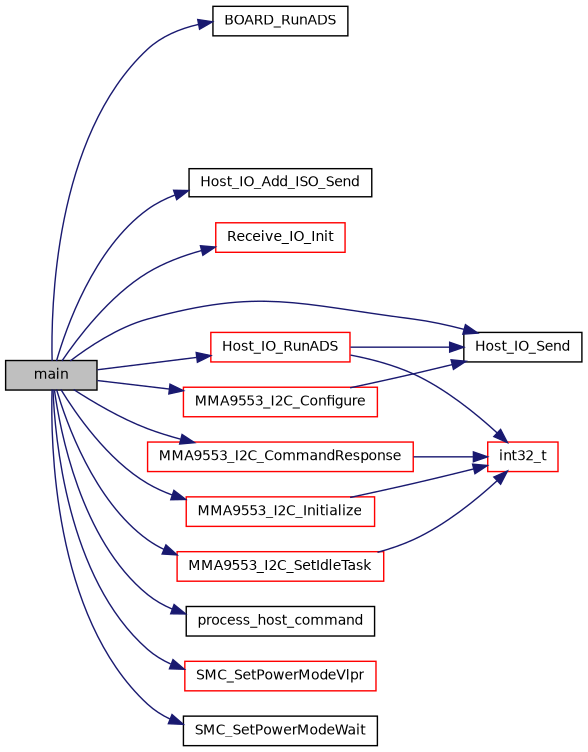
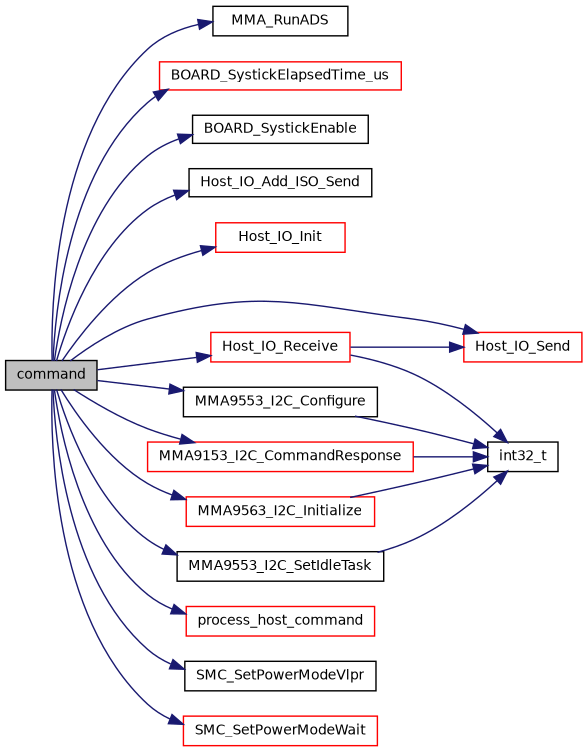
node "BOARD_RunADS": label "BOARD_RunADS" -> "MMA_RunADS"
node "BOARD_SystickElapsedTime_us": added
node "BOARD_SystickEnable": added
node "Receive_IO_Init": label "Receive_IO_Init" -> "Host_IO_Init"
node "Host_IO_RunADS": label "Host_IO_RunADS" -> "Host_IO_Receive"
node "Host_IO_Send": color black -> red
node "main": label "main" -> "command"
edge "MMA9553_I2C_Configure" -> "Host_IO_Send": now "MMA9553_I2C_Configure" -> "int32_t"
node "MMA9553_I2C_Configure": color red -> black
node "MMA9553_I2C_CommandResponse": label "MMA9553_I2C_CommandResponse" -> "MMA9153_I2C_CommandResponse"
node "int32_t": color red -> black
node "MMA9553_I2C_Initialize": label "MMA9553_I2C_Initialize" -> "MMA9563_I2C_Initialize"
node "MMA9553_I2C_SetIdleTask": color red -> black
node "process_host_command": color black -> red
node "SMC_SetPowerModeVlpr": color red -> black
node "SMC_SetPowerModeWait": color black -> red
